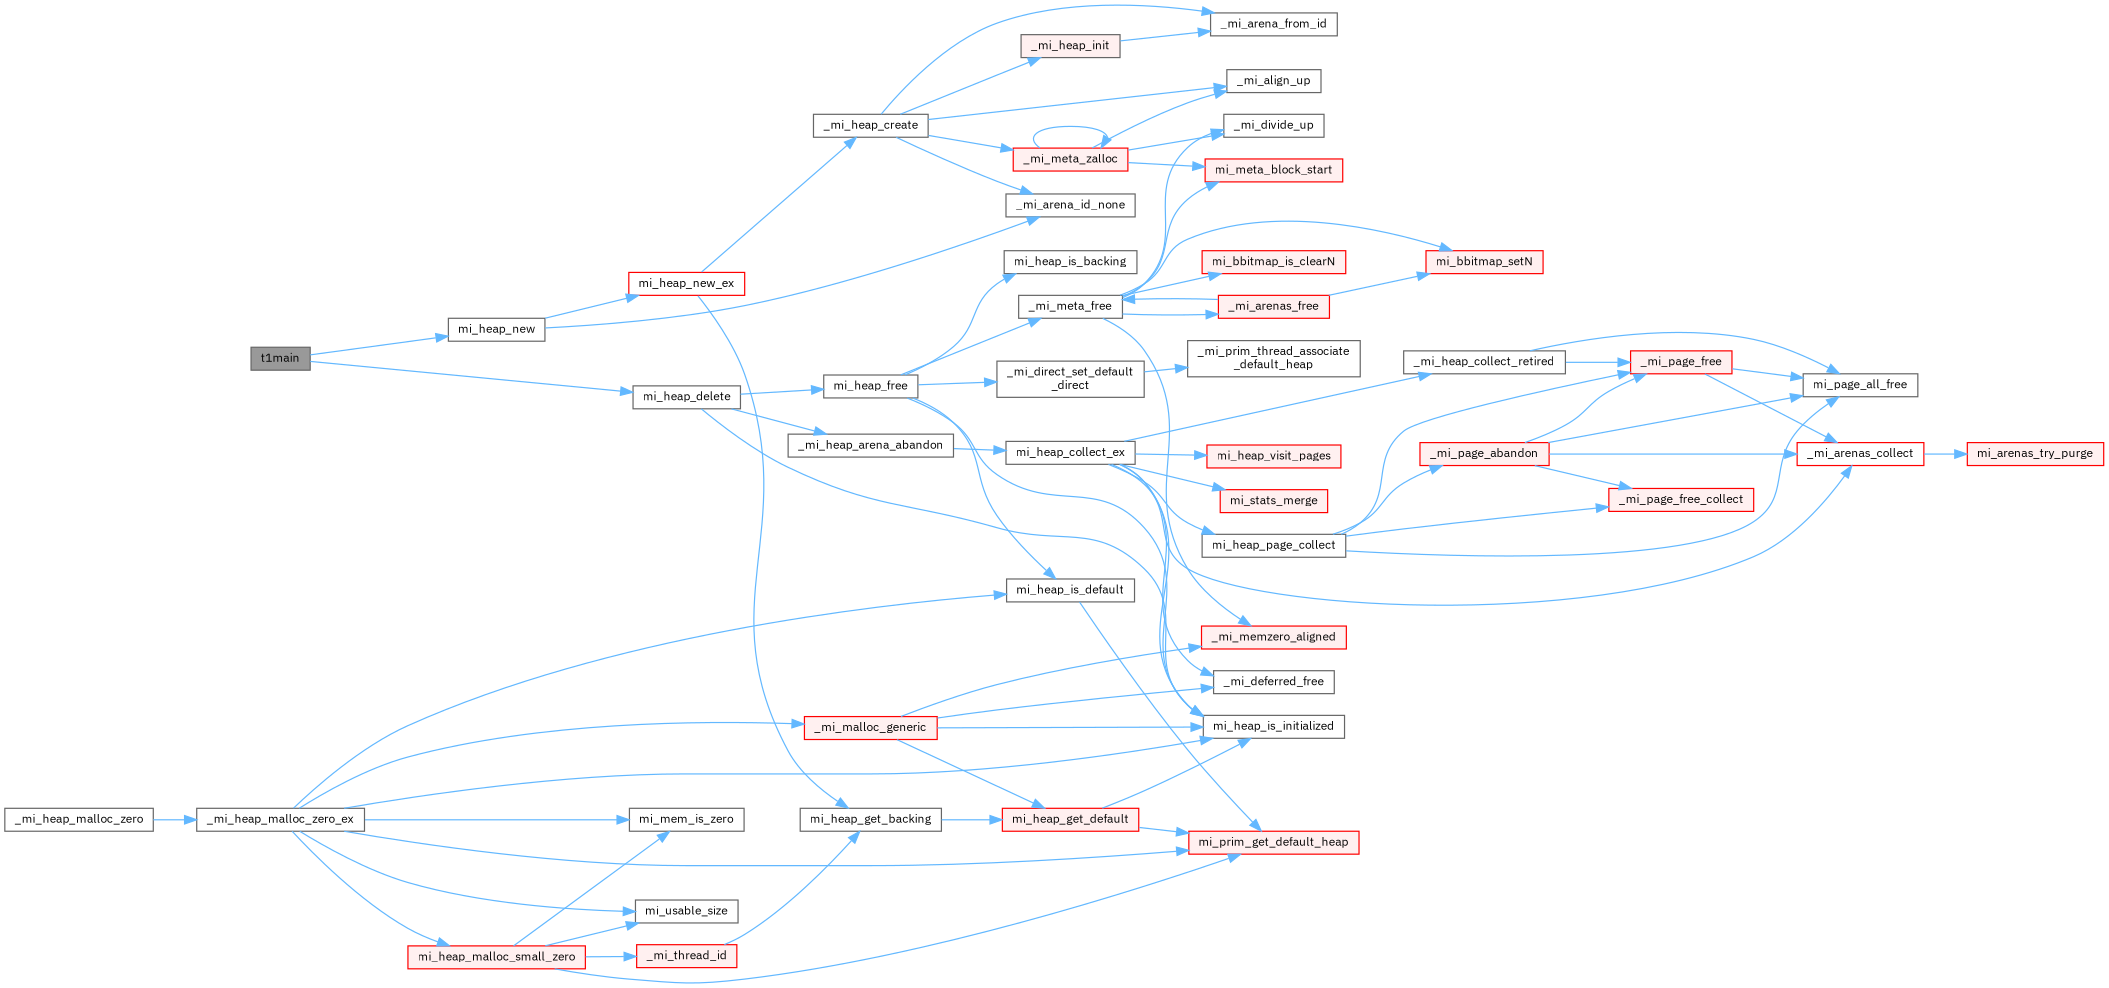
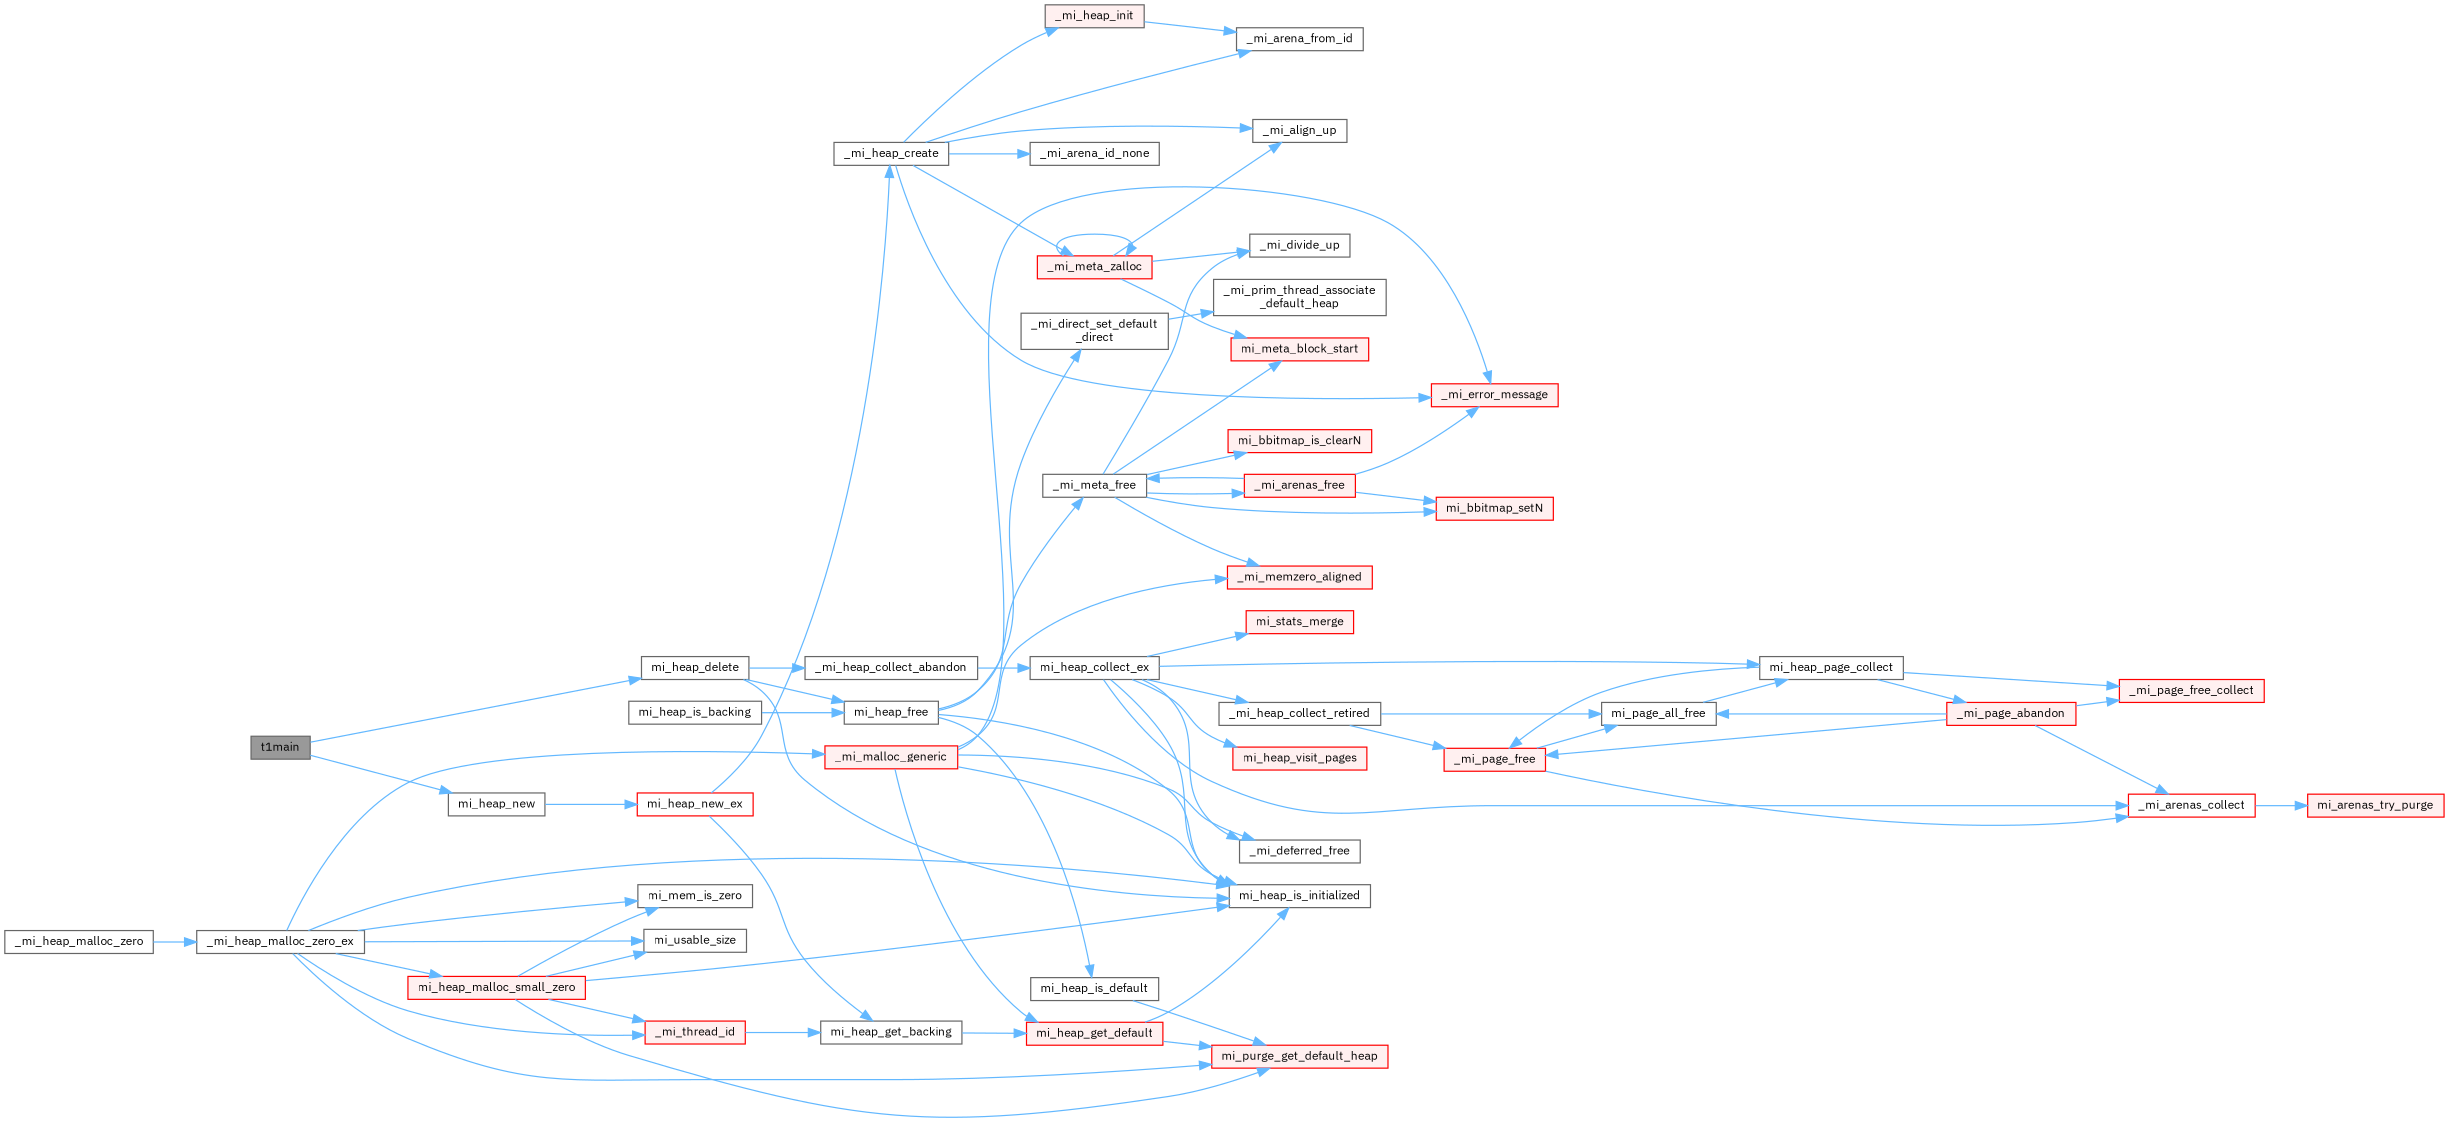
edge "mi_heap_new" -> "_mi_arena_id_none": removed
edge "mi_heap_free" -> "mi_heap_is_backing": reversed
node "_mi_error_message": added
node "_mi_heap_arena_abandon": label "_mi_heap_arena_abandon" -> "_mi_heap_collect_abandon"
edge "mi_heap_page_collect" -> "mi_page_all_free": reversed
edge "_mi_heap_malloc_zero_ex" -> "mi_heap_is_default": now "_mi_heap_malloc_zero_ex" -> "_mi_thread_id"
node "mi_prim_get_default_heap": label "mi_prim_get_default_heap" -> "mi_purge_get_default_heap"
edge "mi_heap_malloc_small_zero" -> "mi_heap_is_initialized": added
